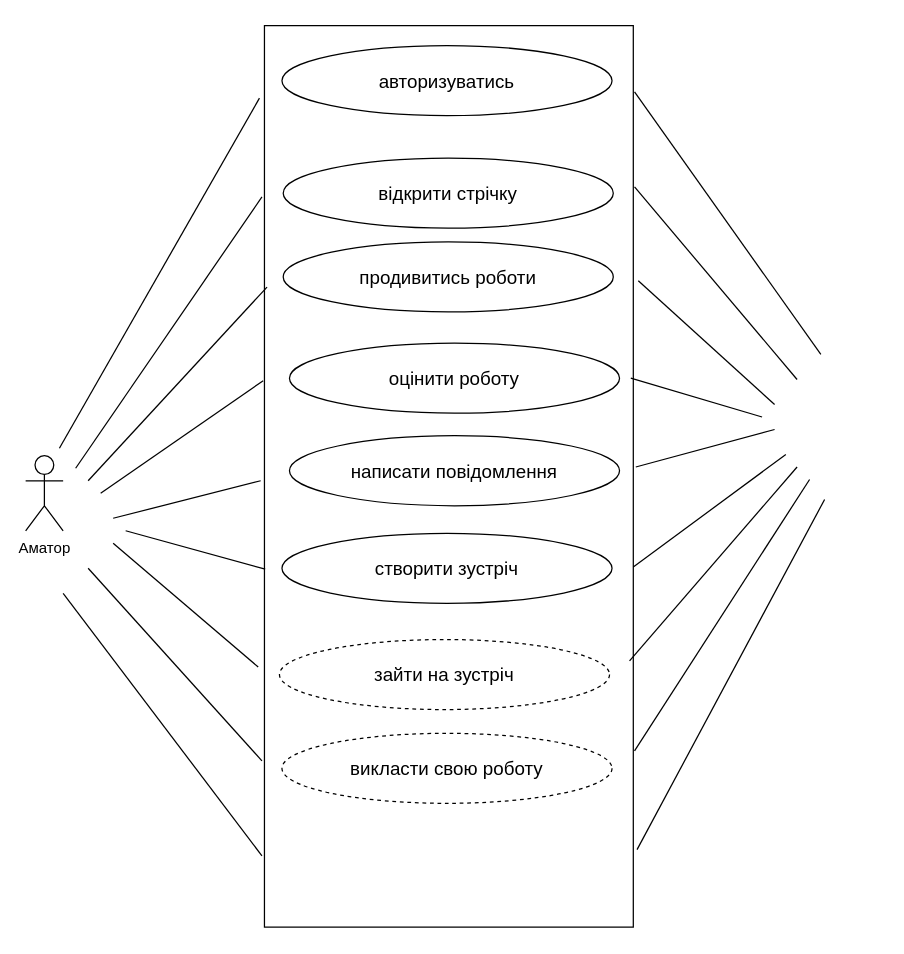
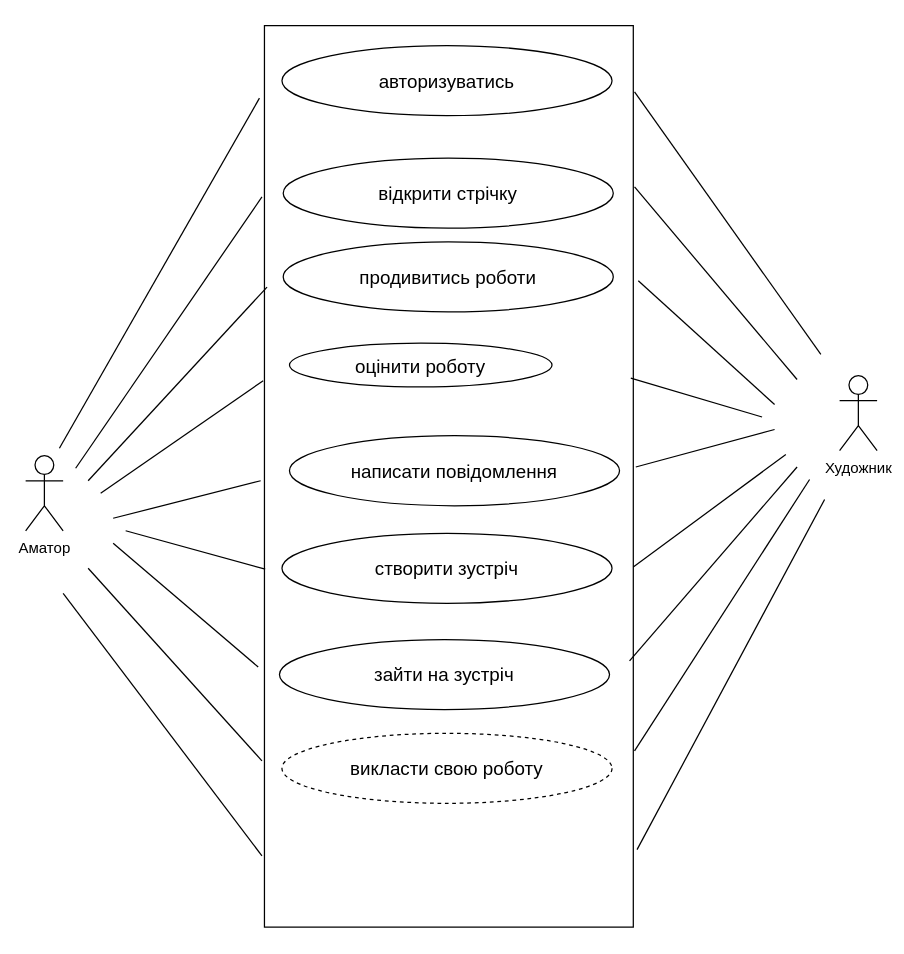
node "оцінити роботу": size 330x70 -> 263x44
node "Художник": added
node "зайти на зустріч": style dashed -> solid
